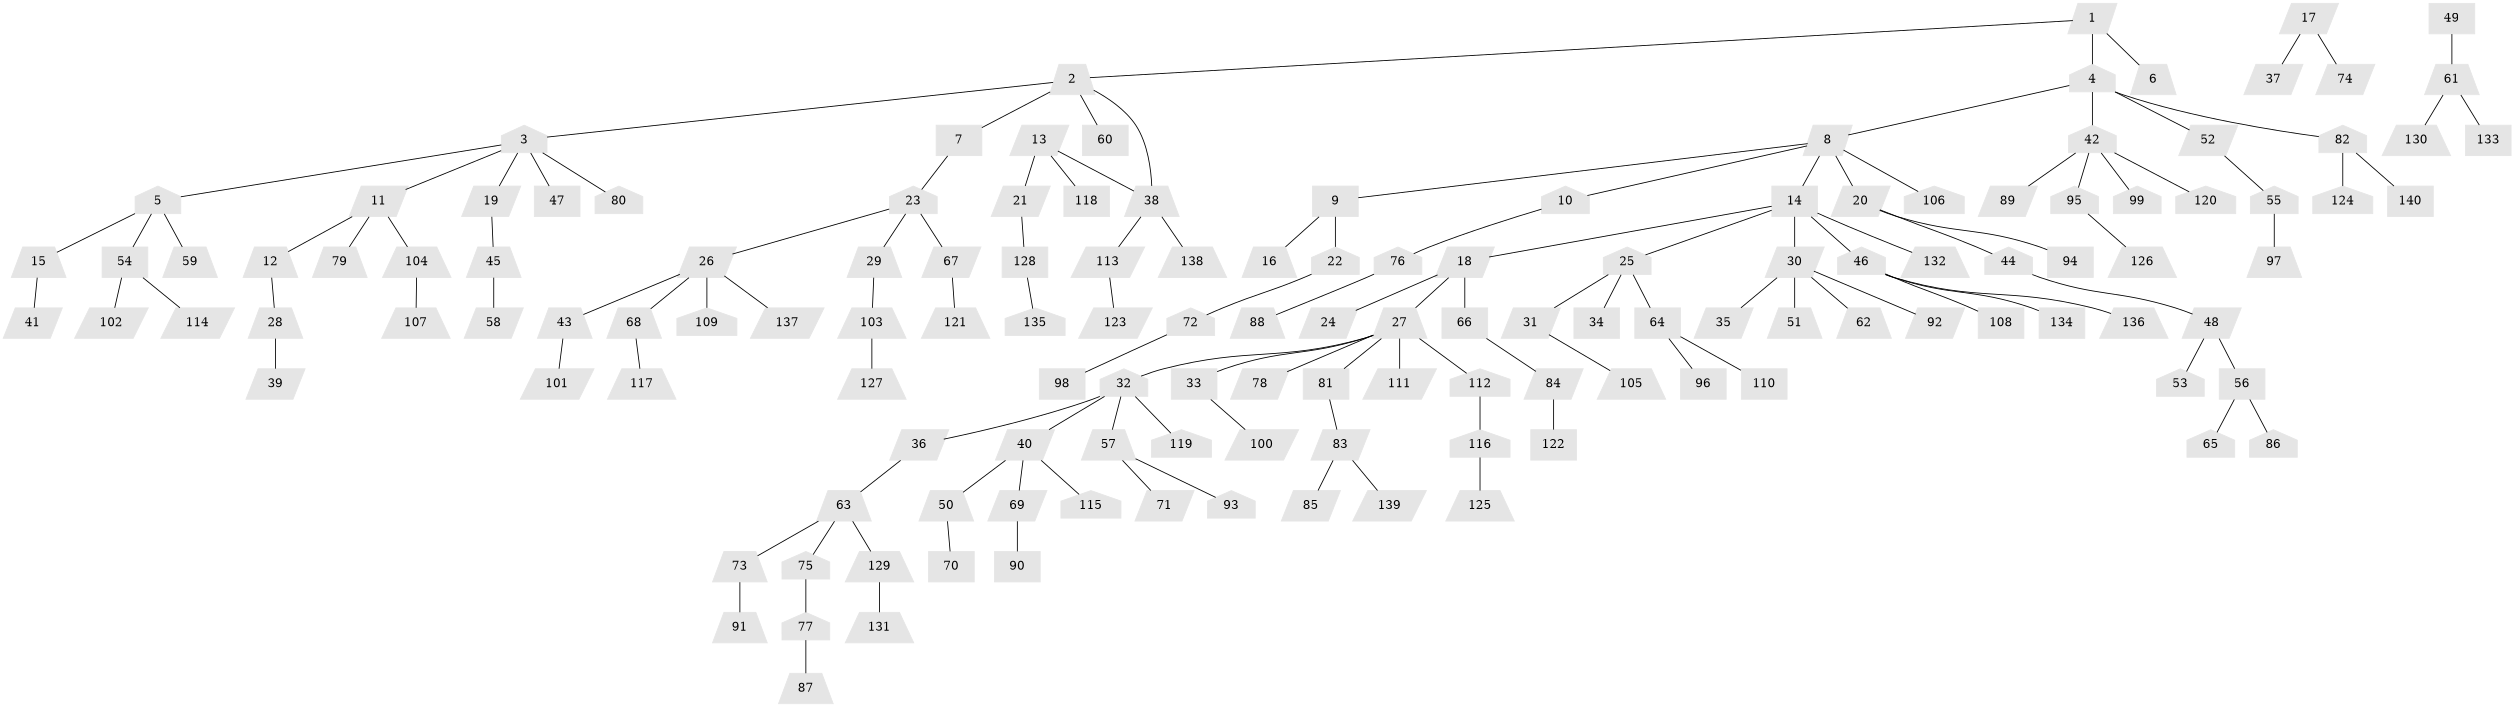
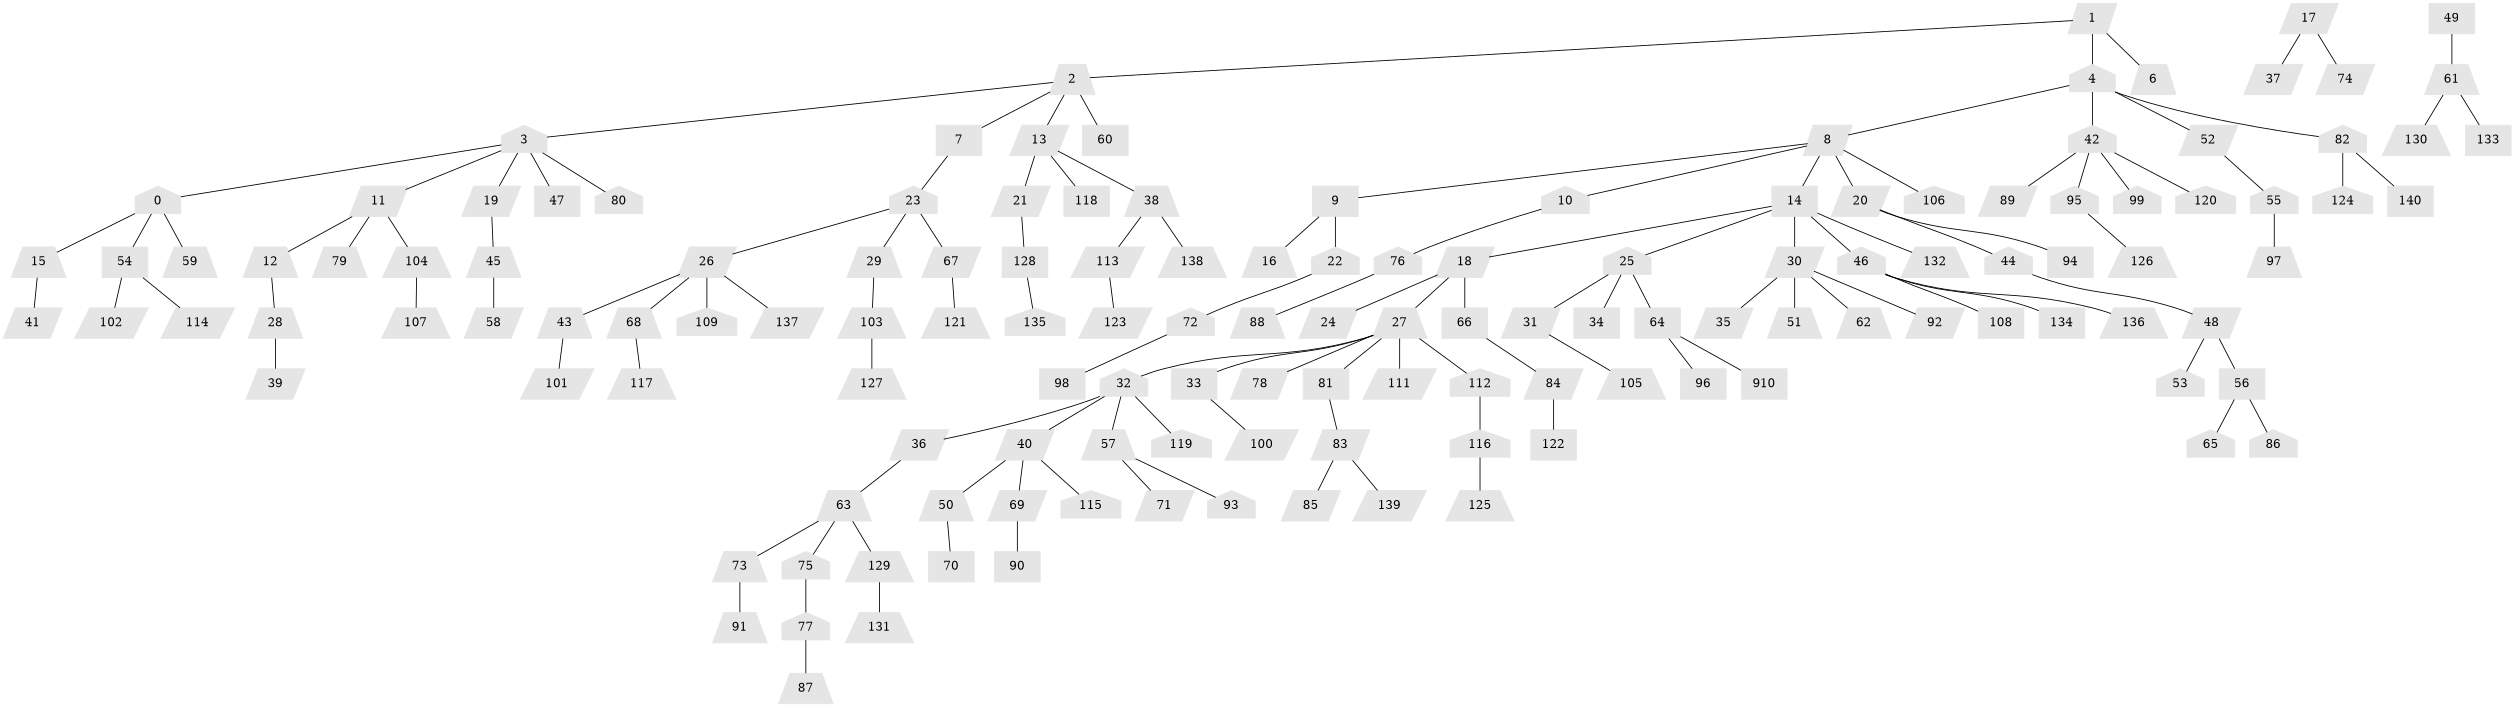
edge "2" -- "38": now "2" -- "13"
node "5": label "5" -> "0"
node "110": label "110" -> "910"
